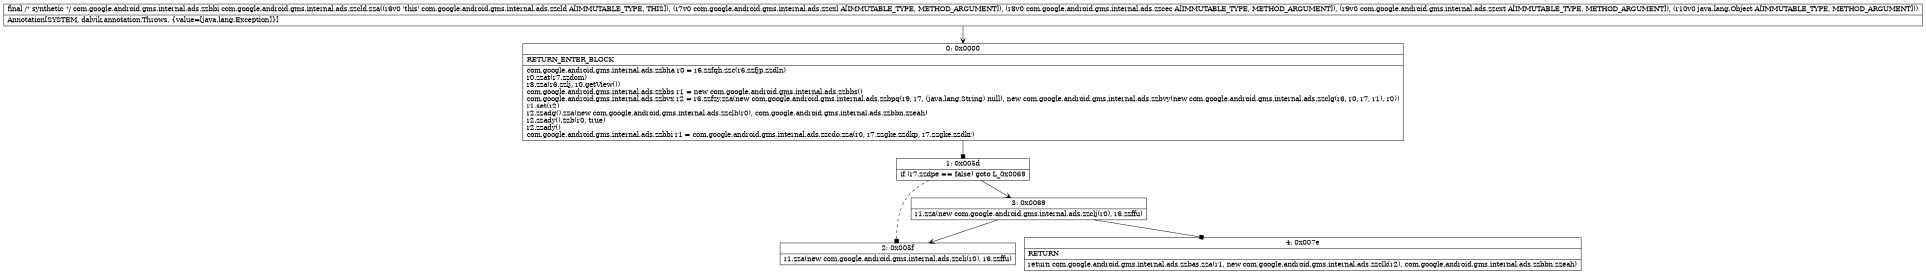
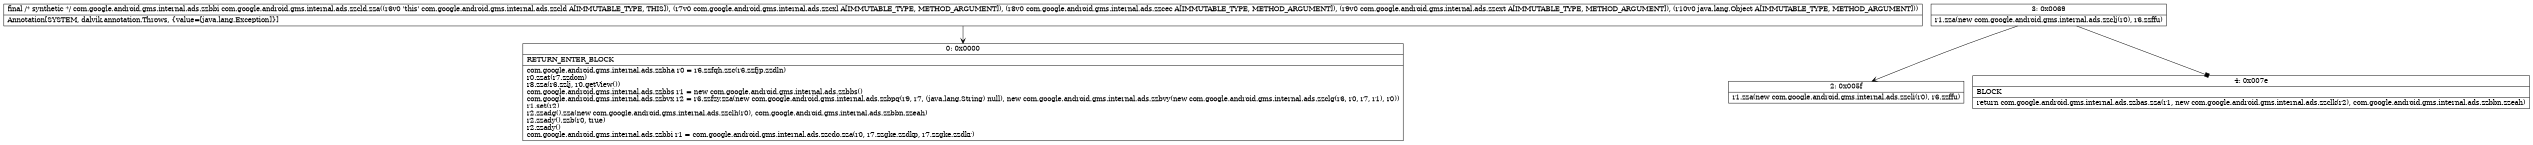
node "1: 0x005d": removed
node "4: 0x007e": text "RETURN" -> "BLOCK"
